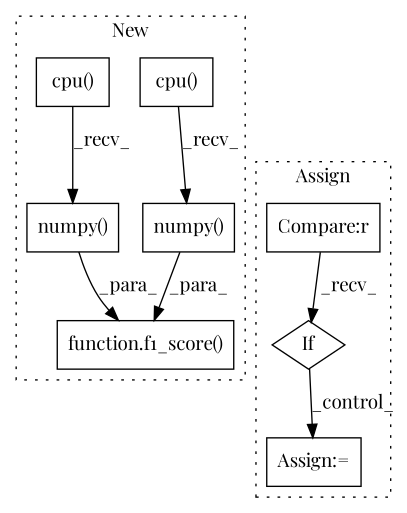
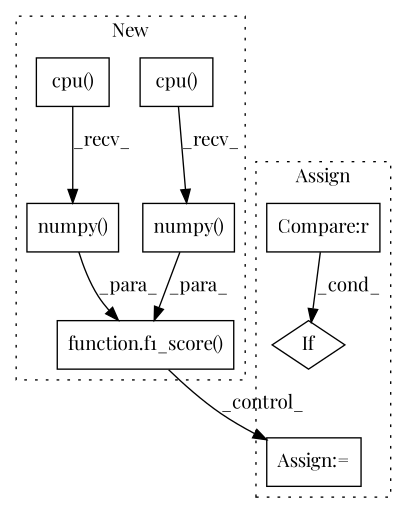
edge "Compare:r" -> "If": label "_recv_" -> "_cond_"
edge "If" -> "Assign:=": now "function.f1_score()" -> "Assign:="
